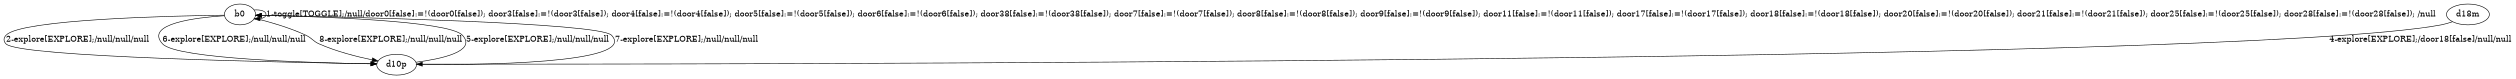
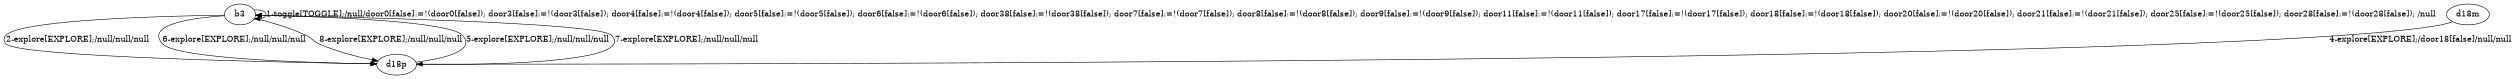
node "b0": label "b0" -> "b3"
node "d10p": label "d10p" -> "d18p"
